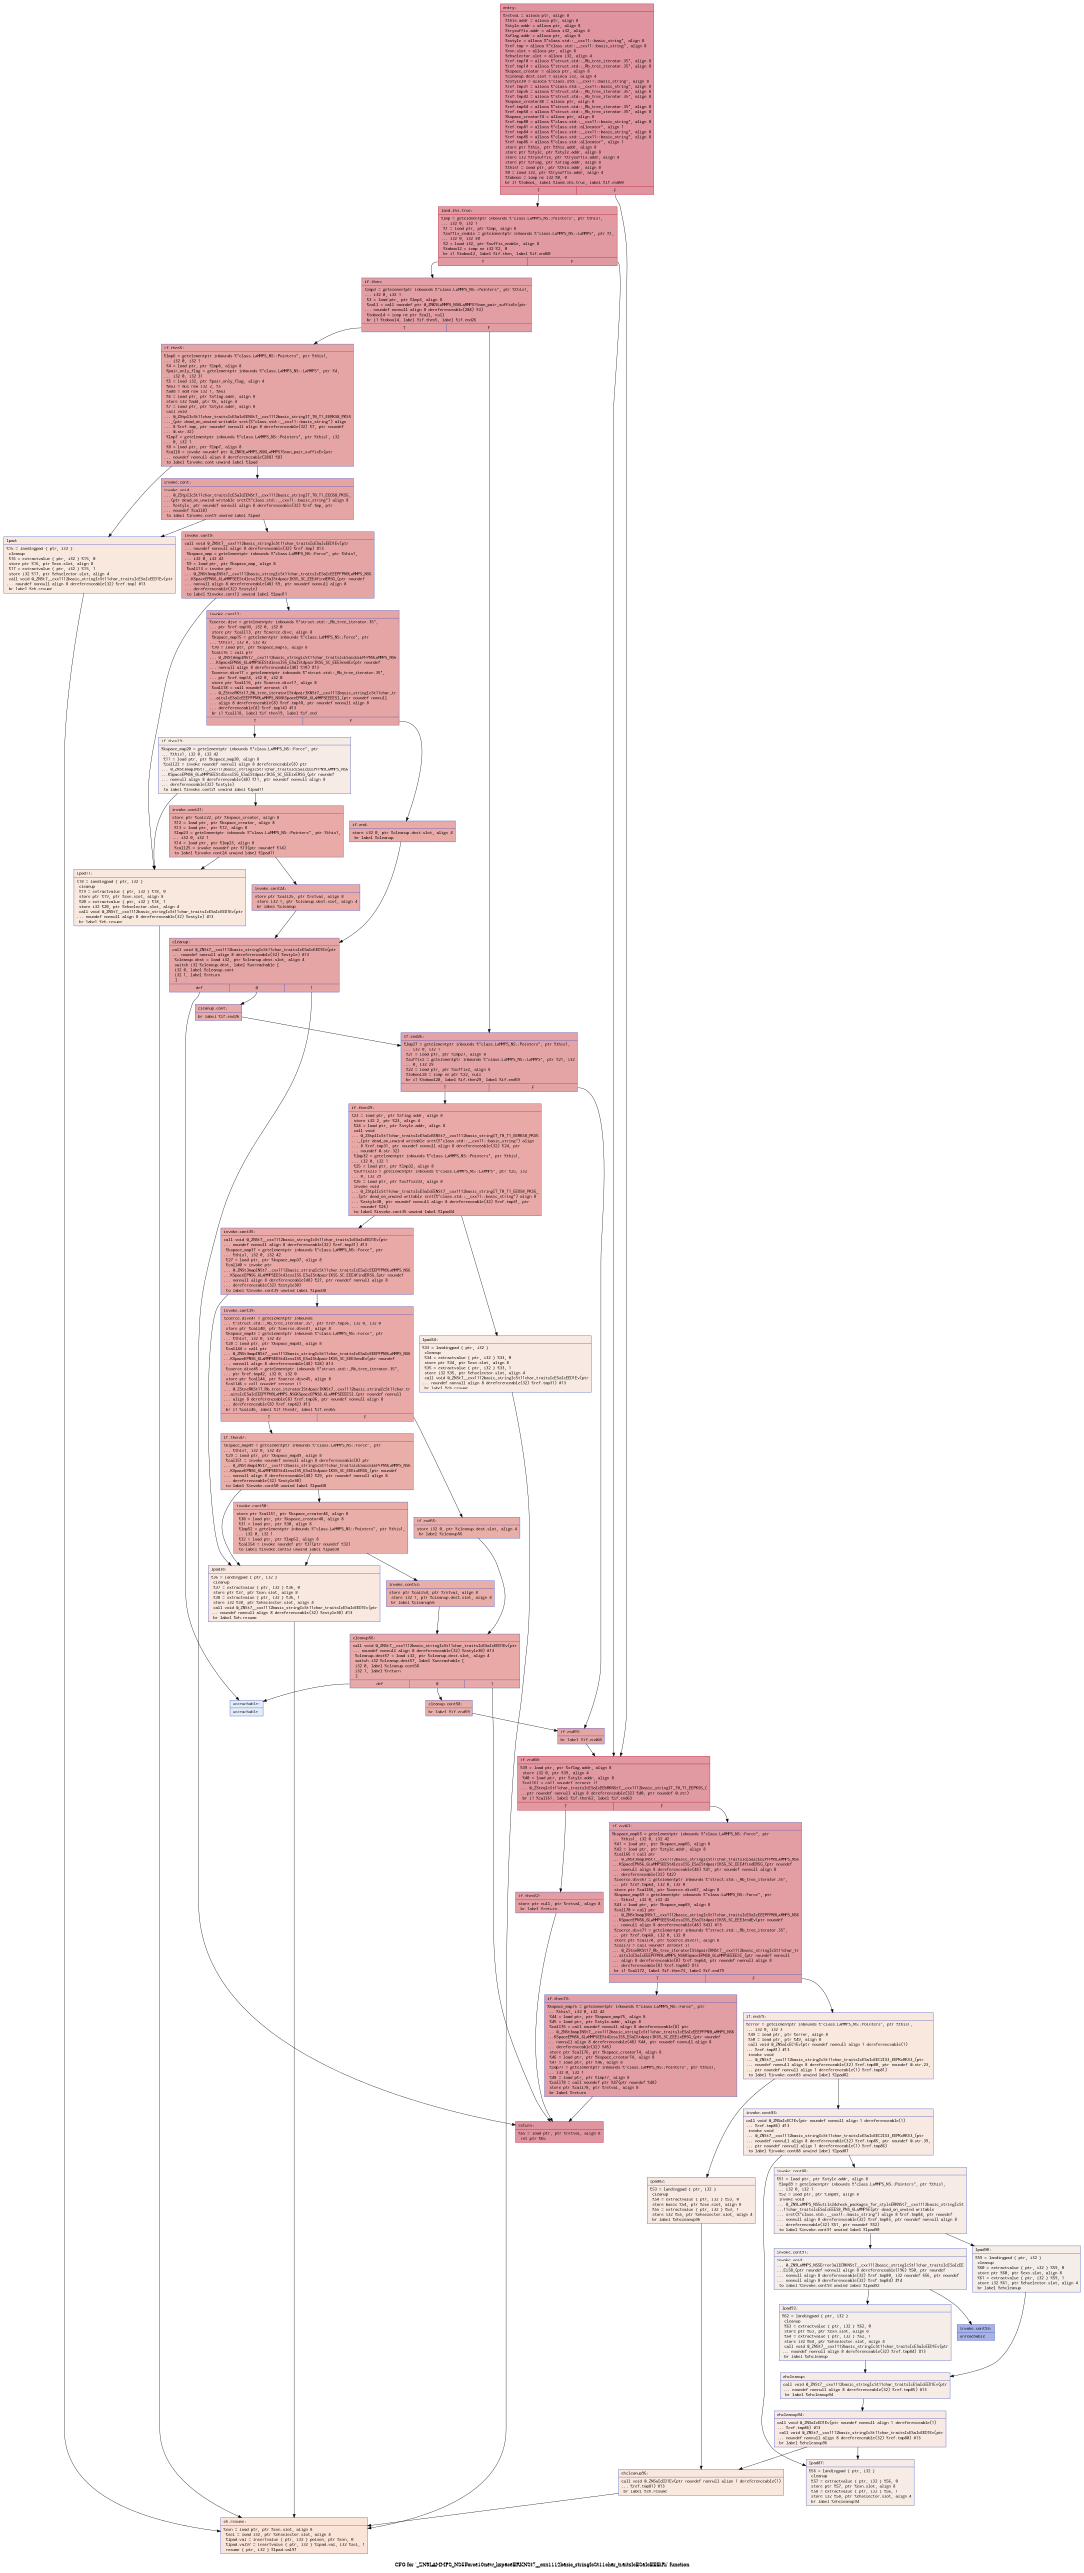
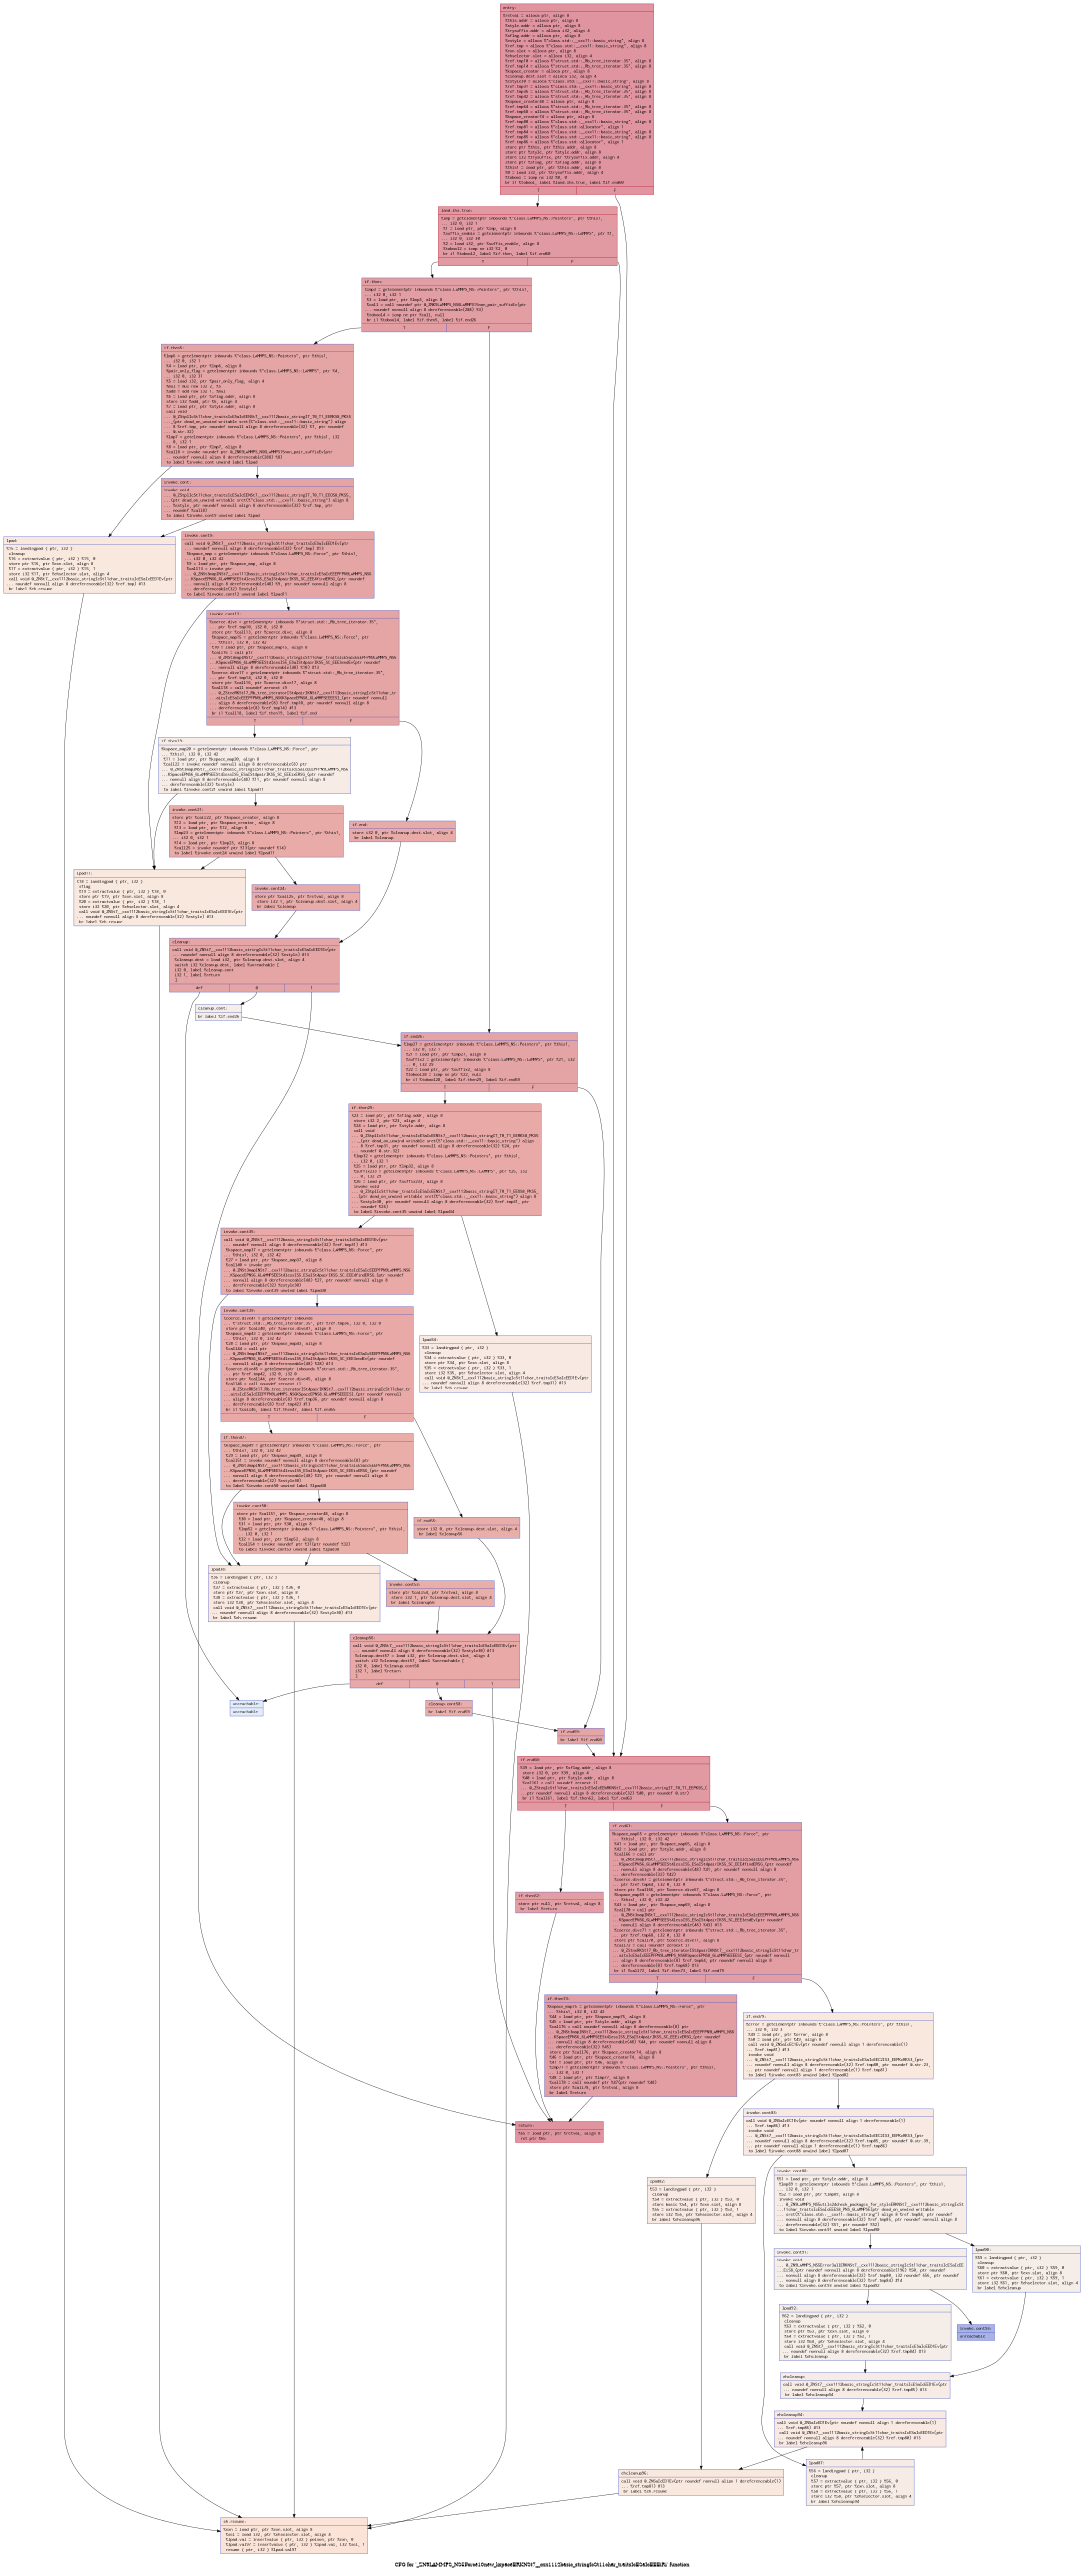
node "lpad11:": text "cleanup" -> "sflag"
node "cleanup.cont:": fillcolor #cc403a70 -> #e8d6cc70
edge "ehcleanup94:" -> "lpad87:": reversed
